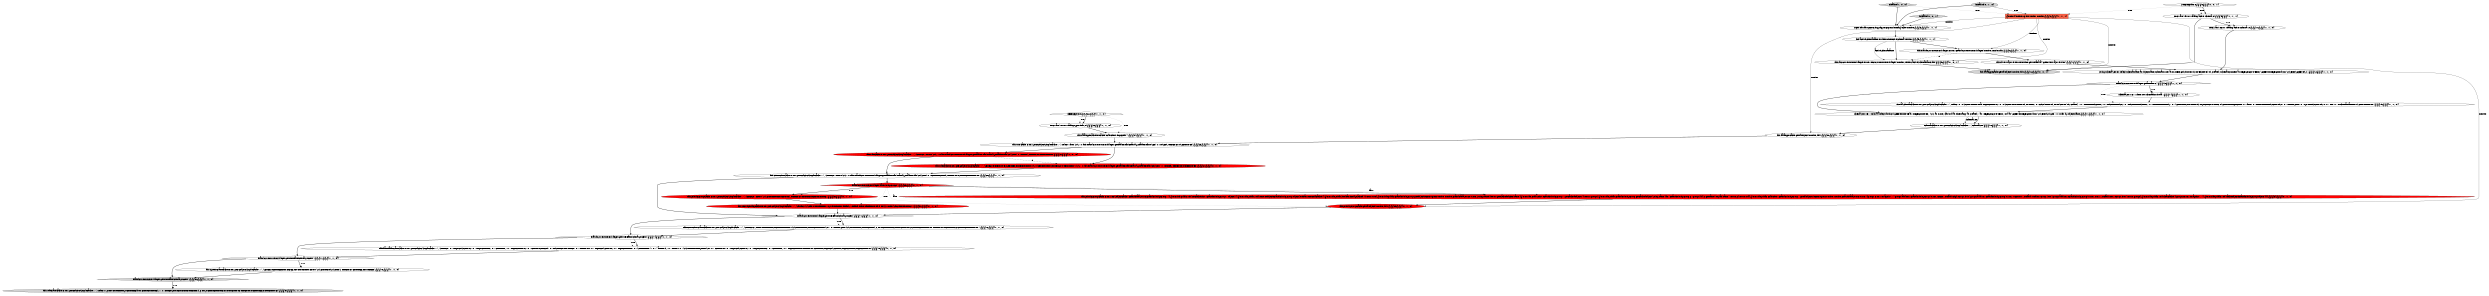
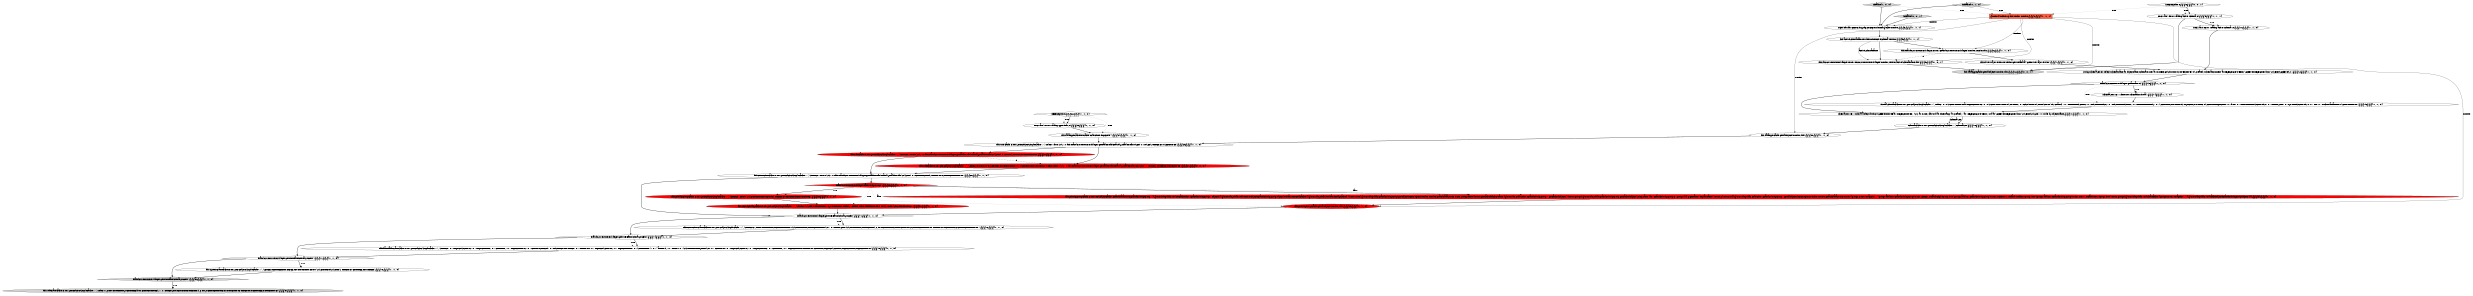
node "initialize['0', '1', '0']": shape ellipse -> diamond
